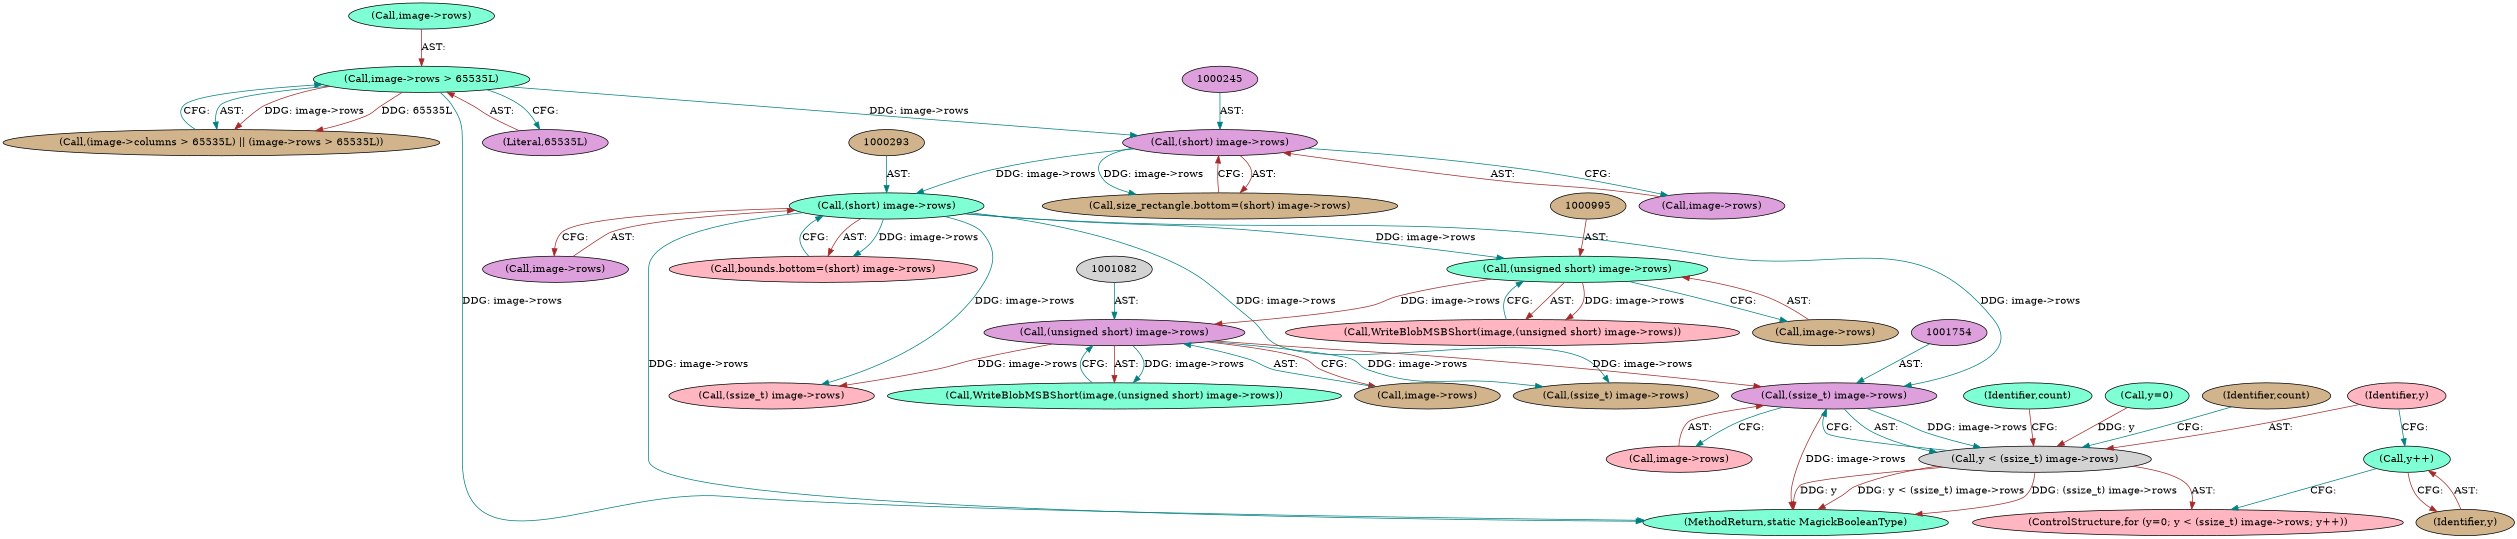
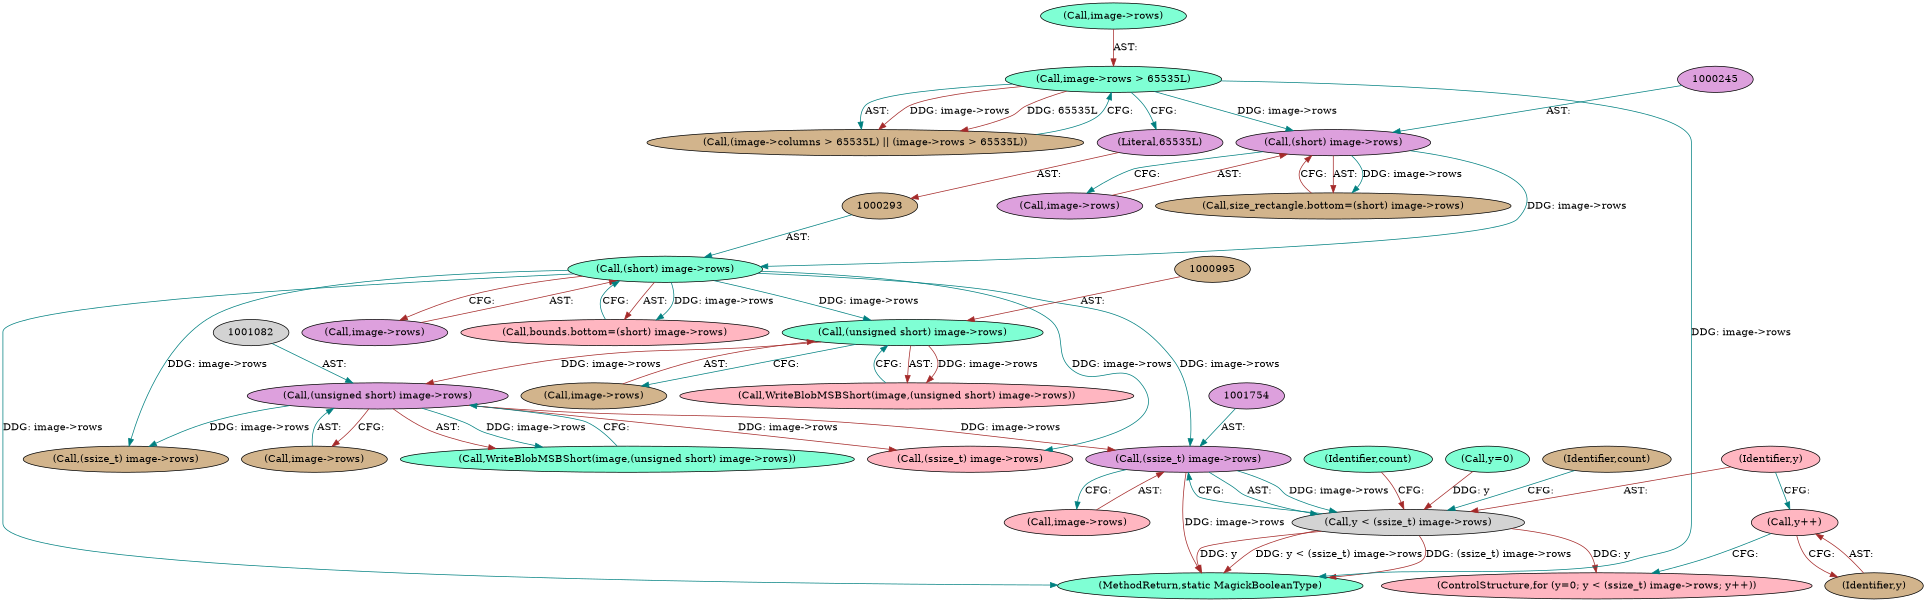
edge "(Literal,65535L)" -> "(Call,image->rows > 65535L)": now "(Literal,65535L)" -> "1000293"
node "(Call,y++)": fillcolor aquamarine -> lightpink
edge "(Call,y < (ssize_t) image->rows)" -> "(ControlStructure,for (y=0; y < (ssize_t) image->rows; y++))": label "AST: " -> "DDG: y"
